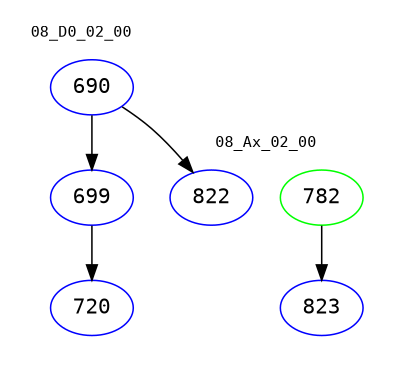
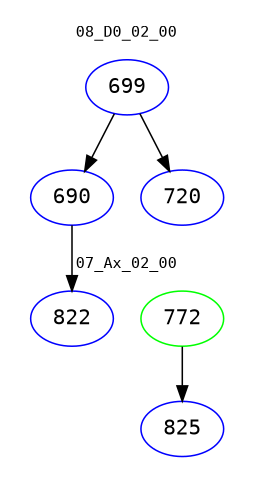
edge "690" -> "699": reversed
cluster "08_Ax_02_00": label "08_Ax_02_00" -> "07_Ax_02_00"
node "782": label "782" -> "772"
node "823": label "823" -> "825"
